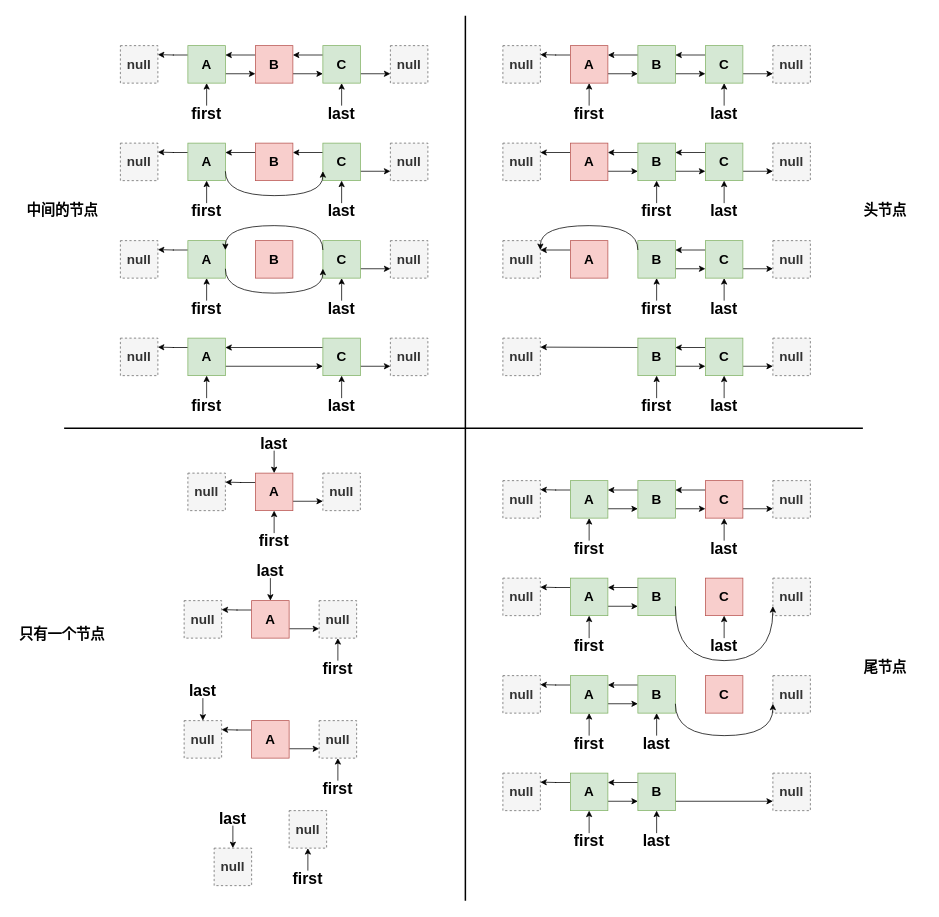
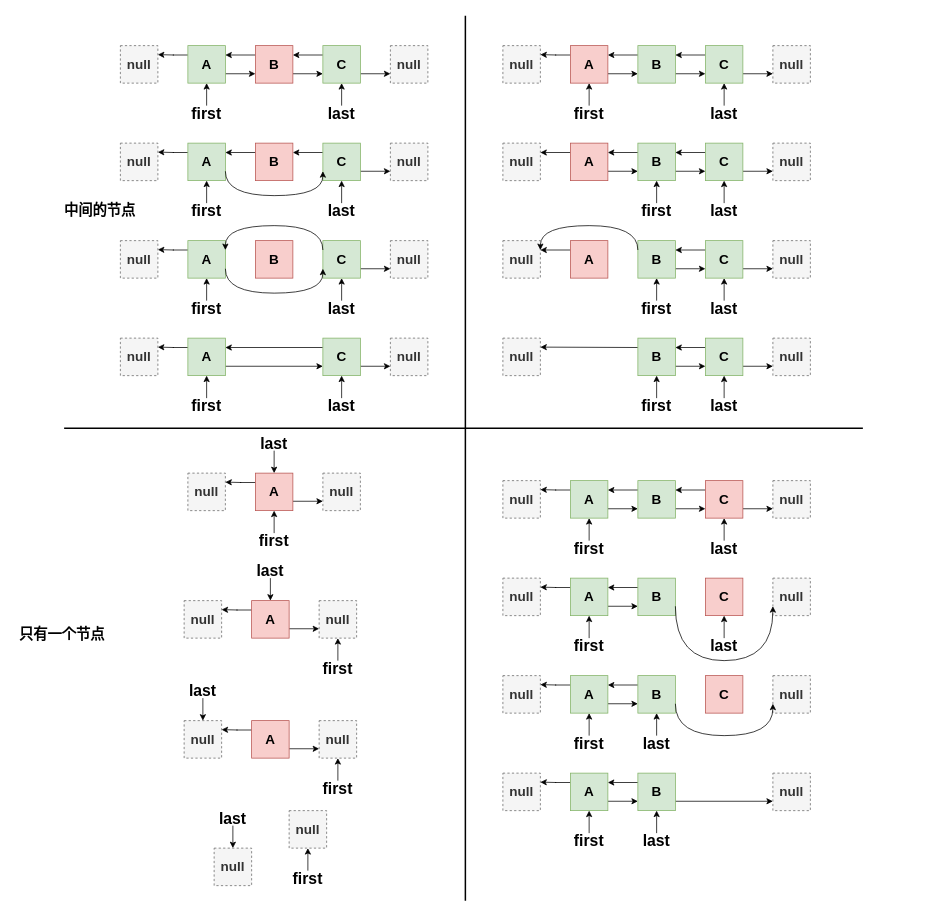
node "中间的节点": moved (62, 210) -> (100, 210)
node "头节点": removed
node "尾节点": removed
